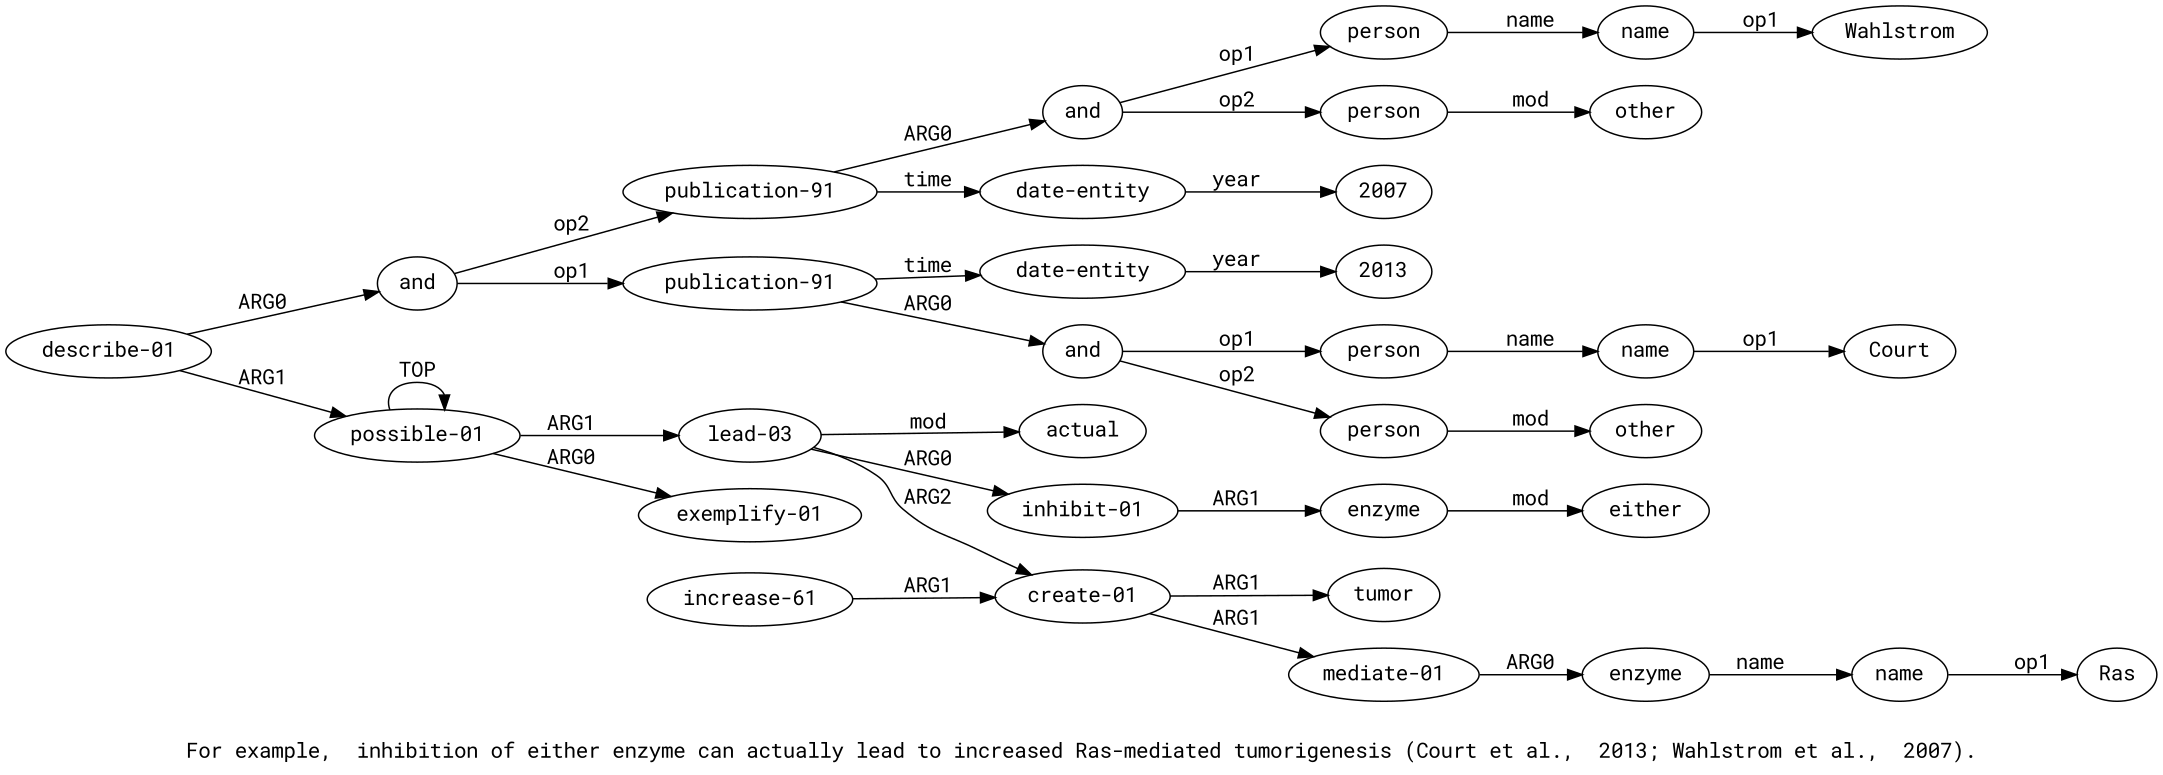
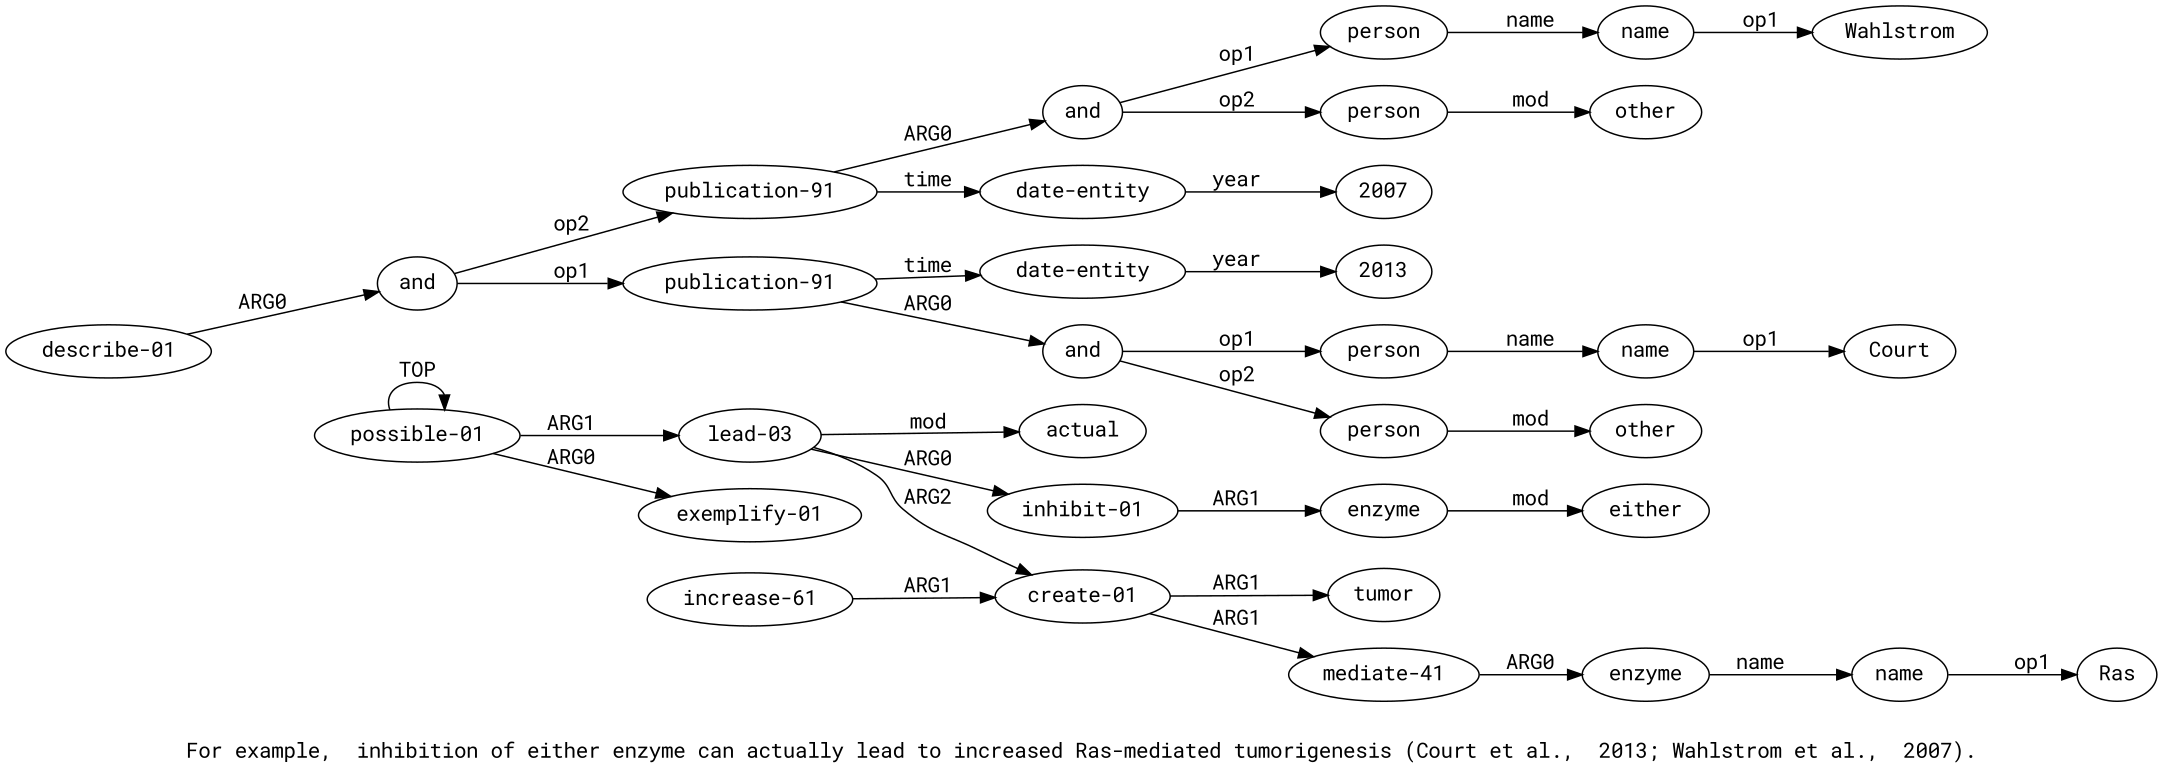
edge "describe-01" -> "possible-01": removed, label "ARG1"
node "mediate-01": label "mediate-01" -> "mediate-41"
